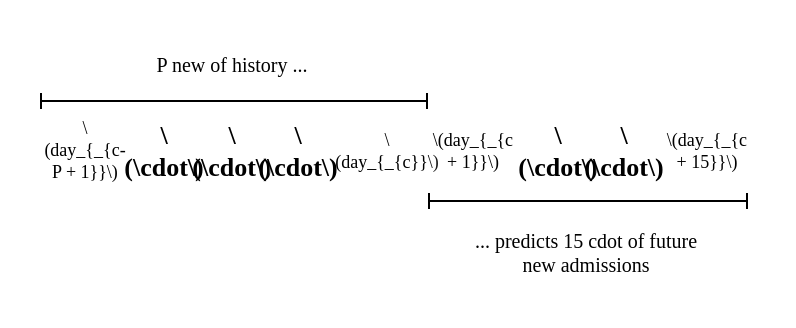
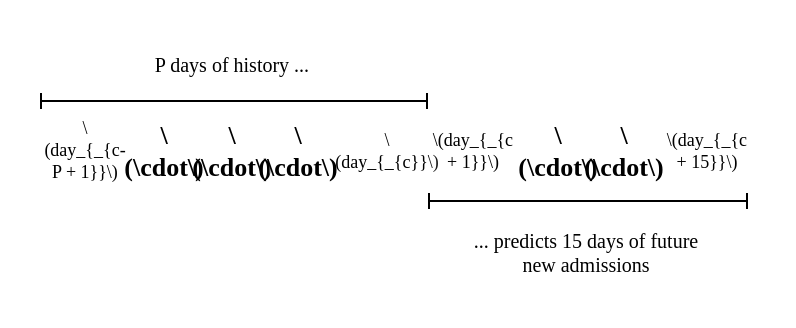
node "P new of history ...": label "P new of history ..." -> "P days of history ..."
node "... predicts 15 cdot of future new admissions": label "... predicts 15 cdot of future new admissions" -> "... predicts 15 days of future new admissions"
